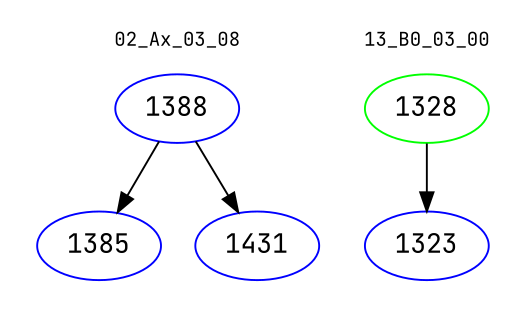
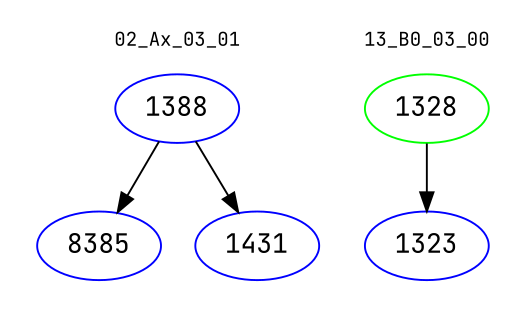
cluster "02_Ax_03_08": label "02_Ax_03_08" -> "02_Ax_03_01"
node "1385": label "1385" -> "8385"
